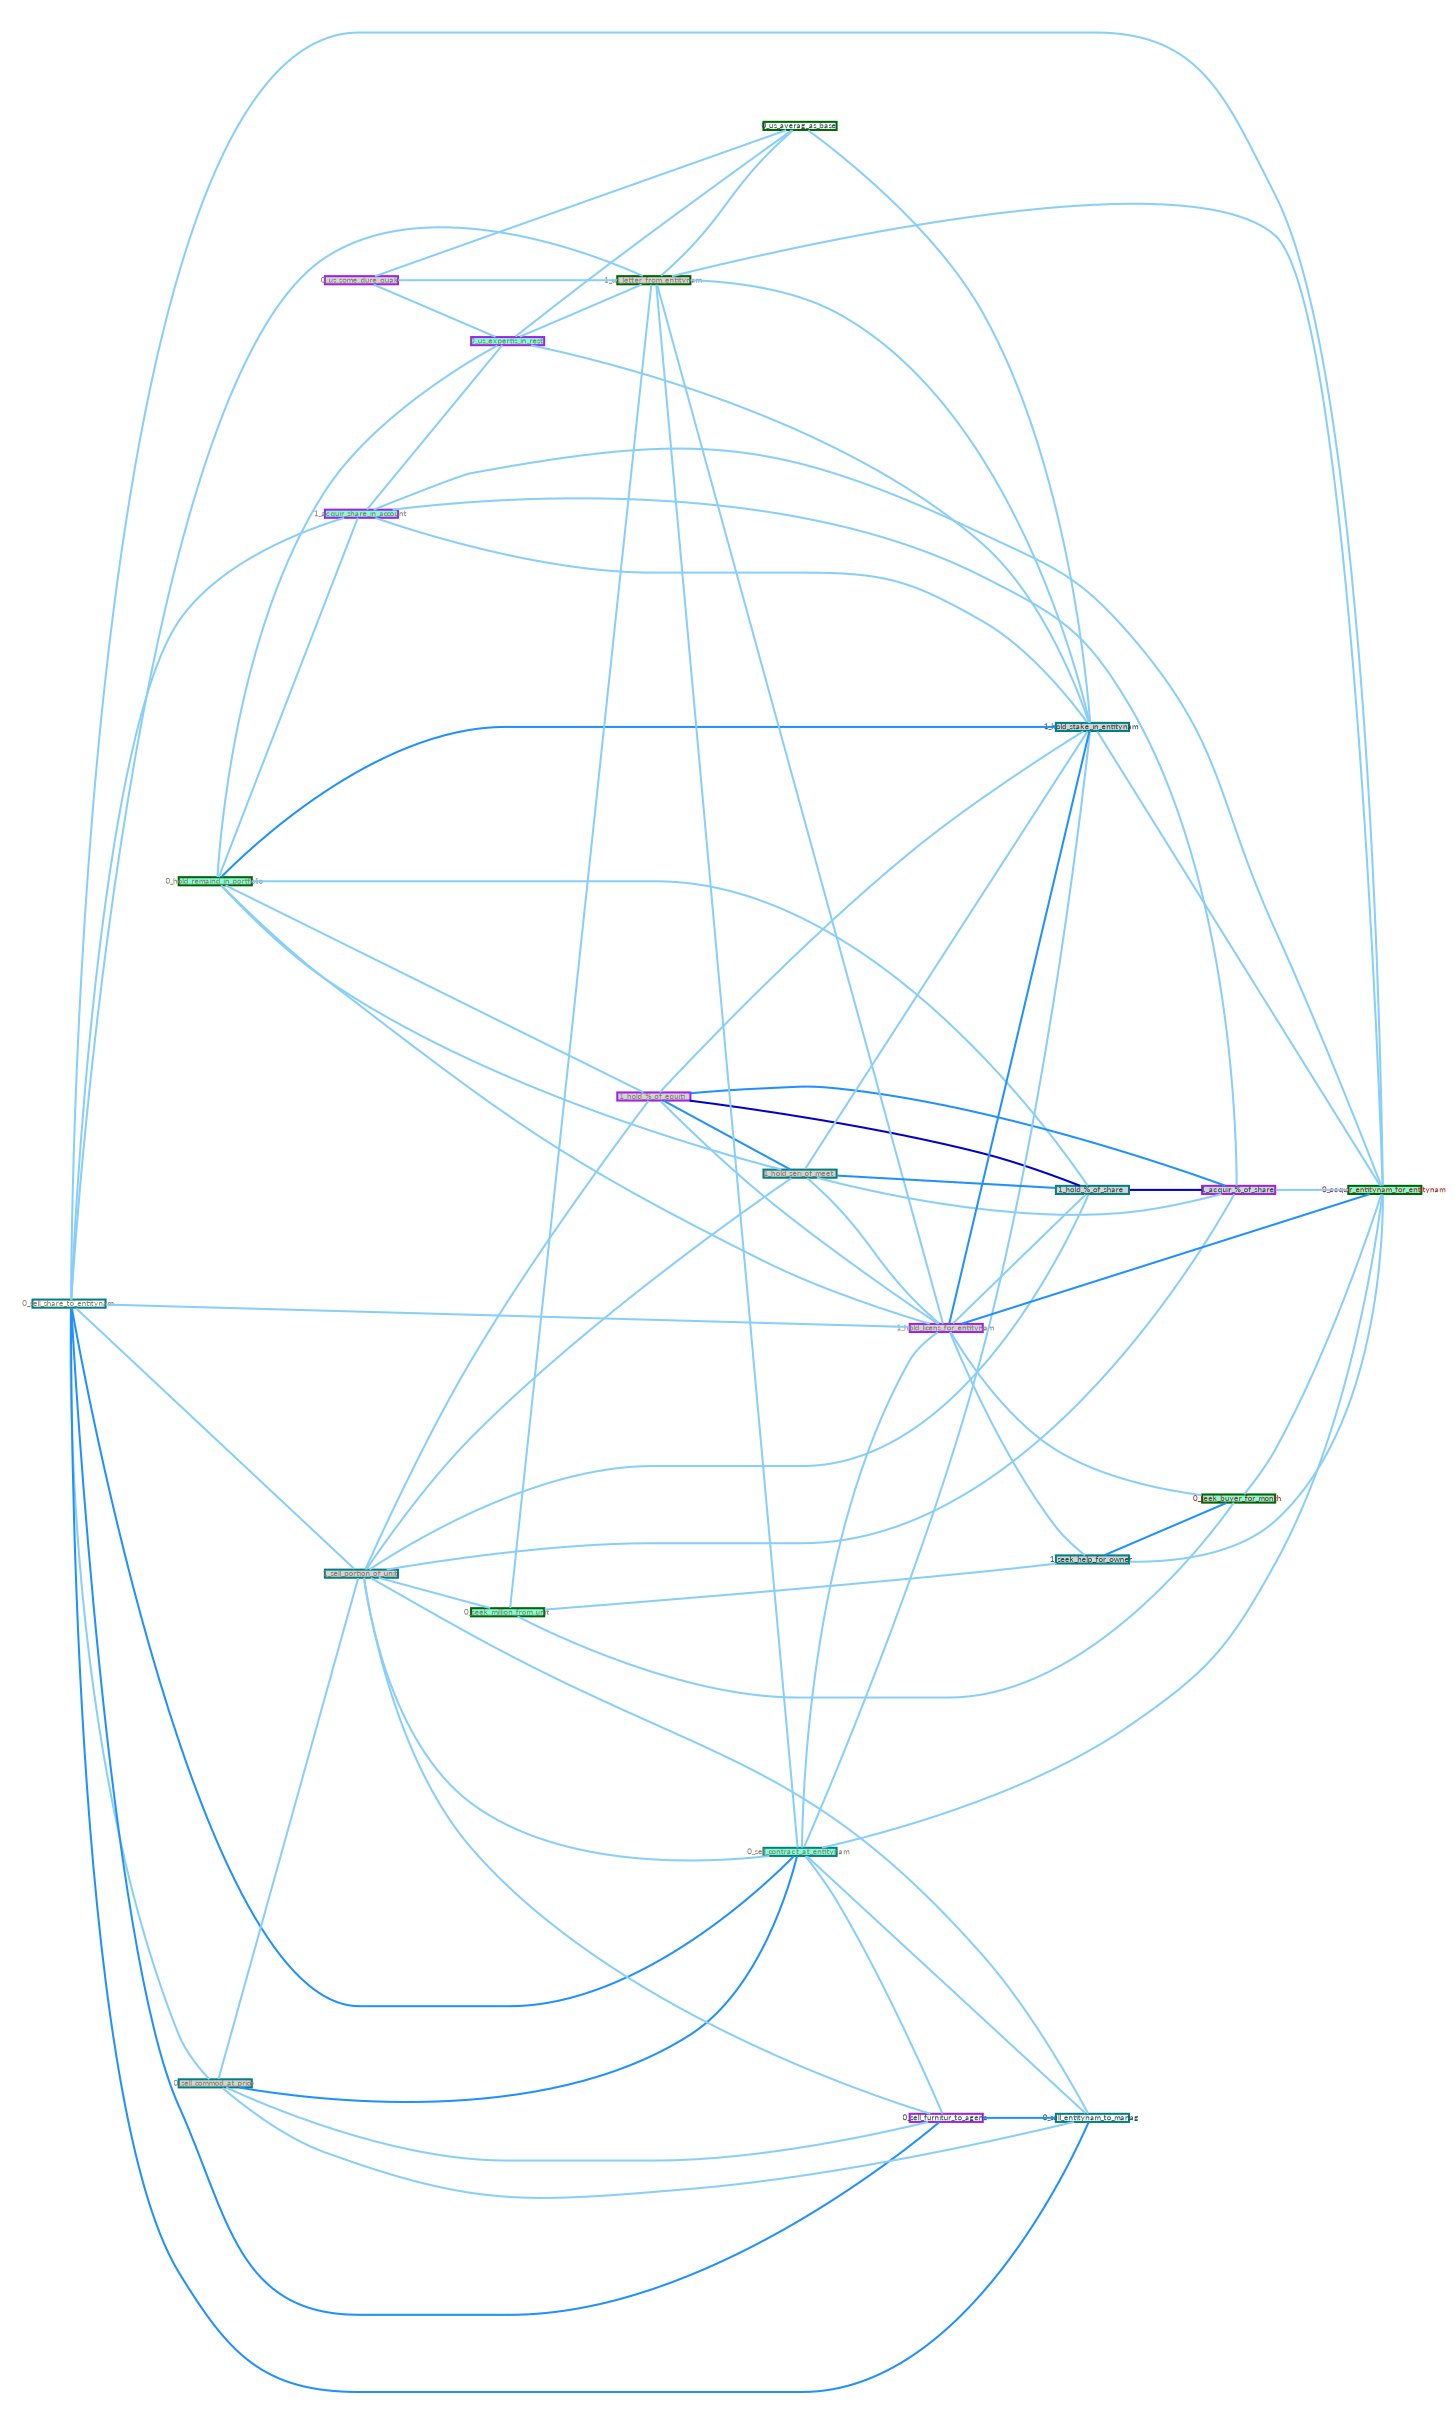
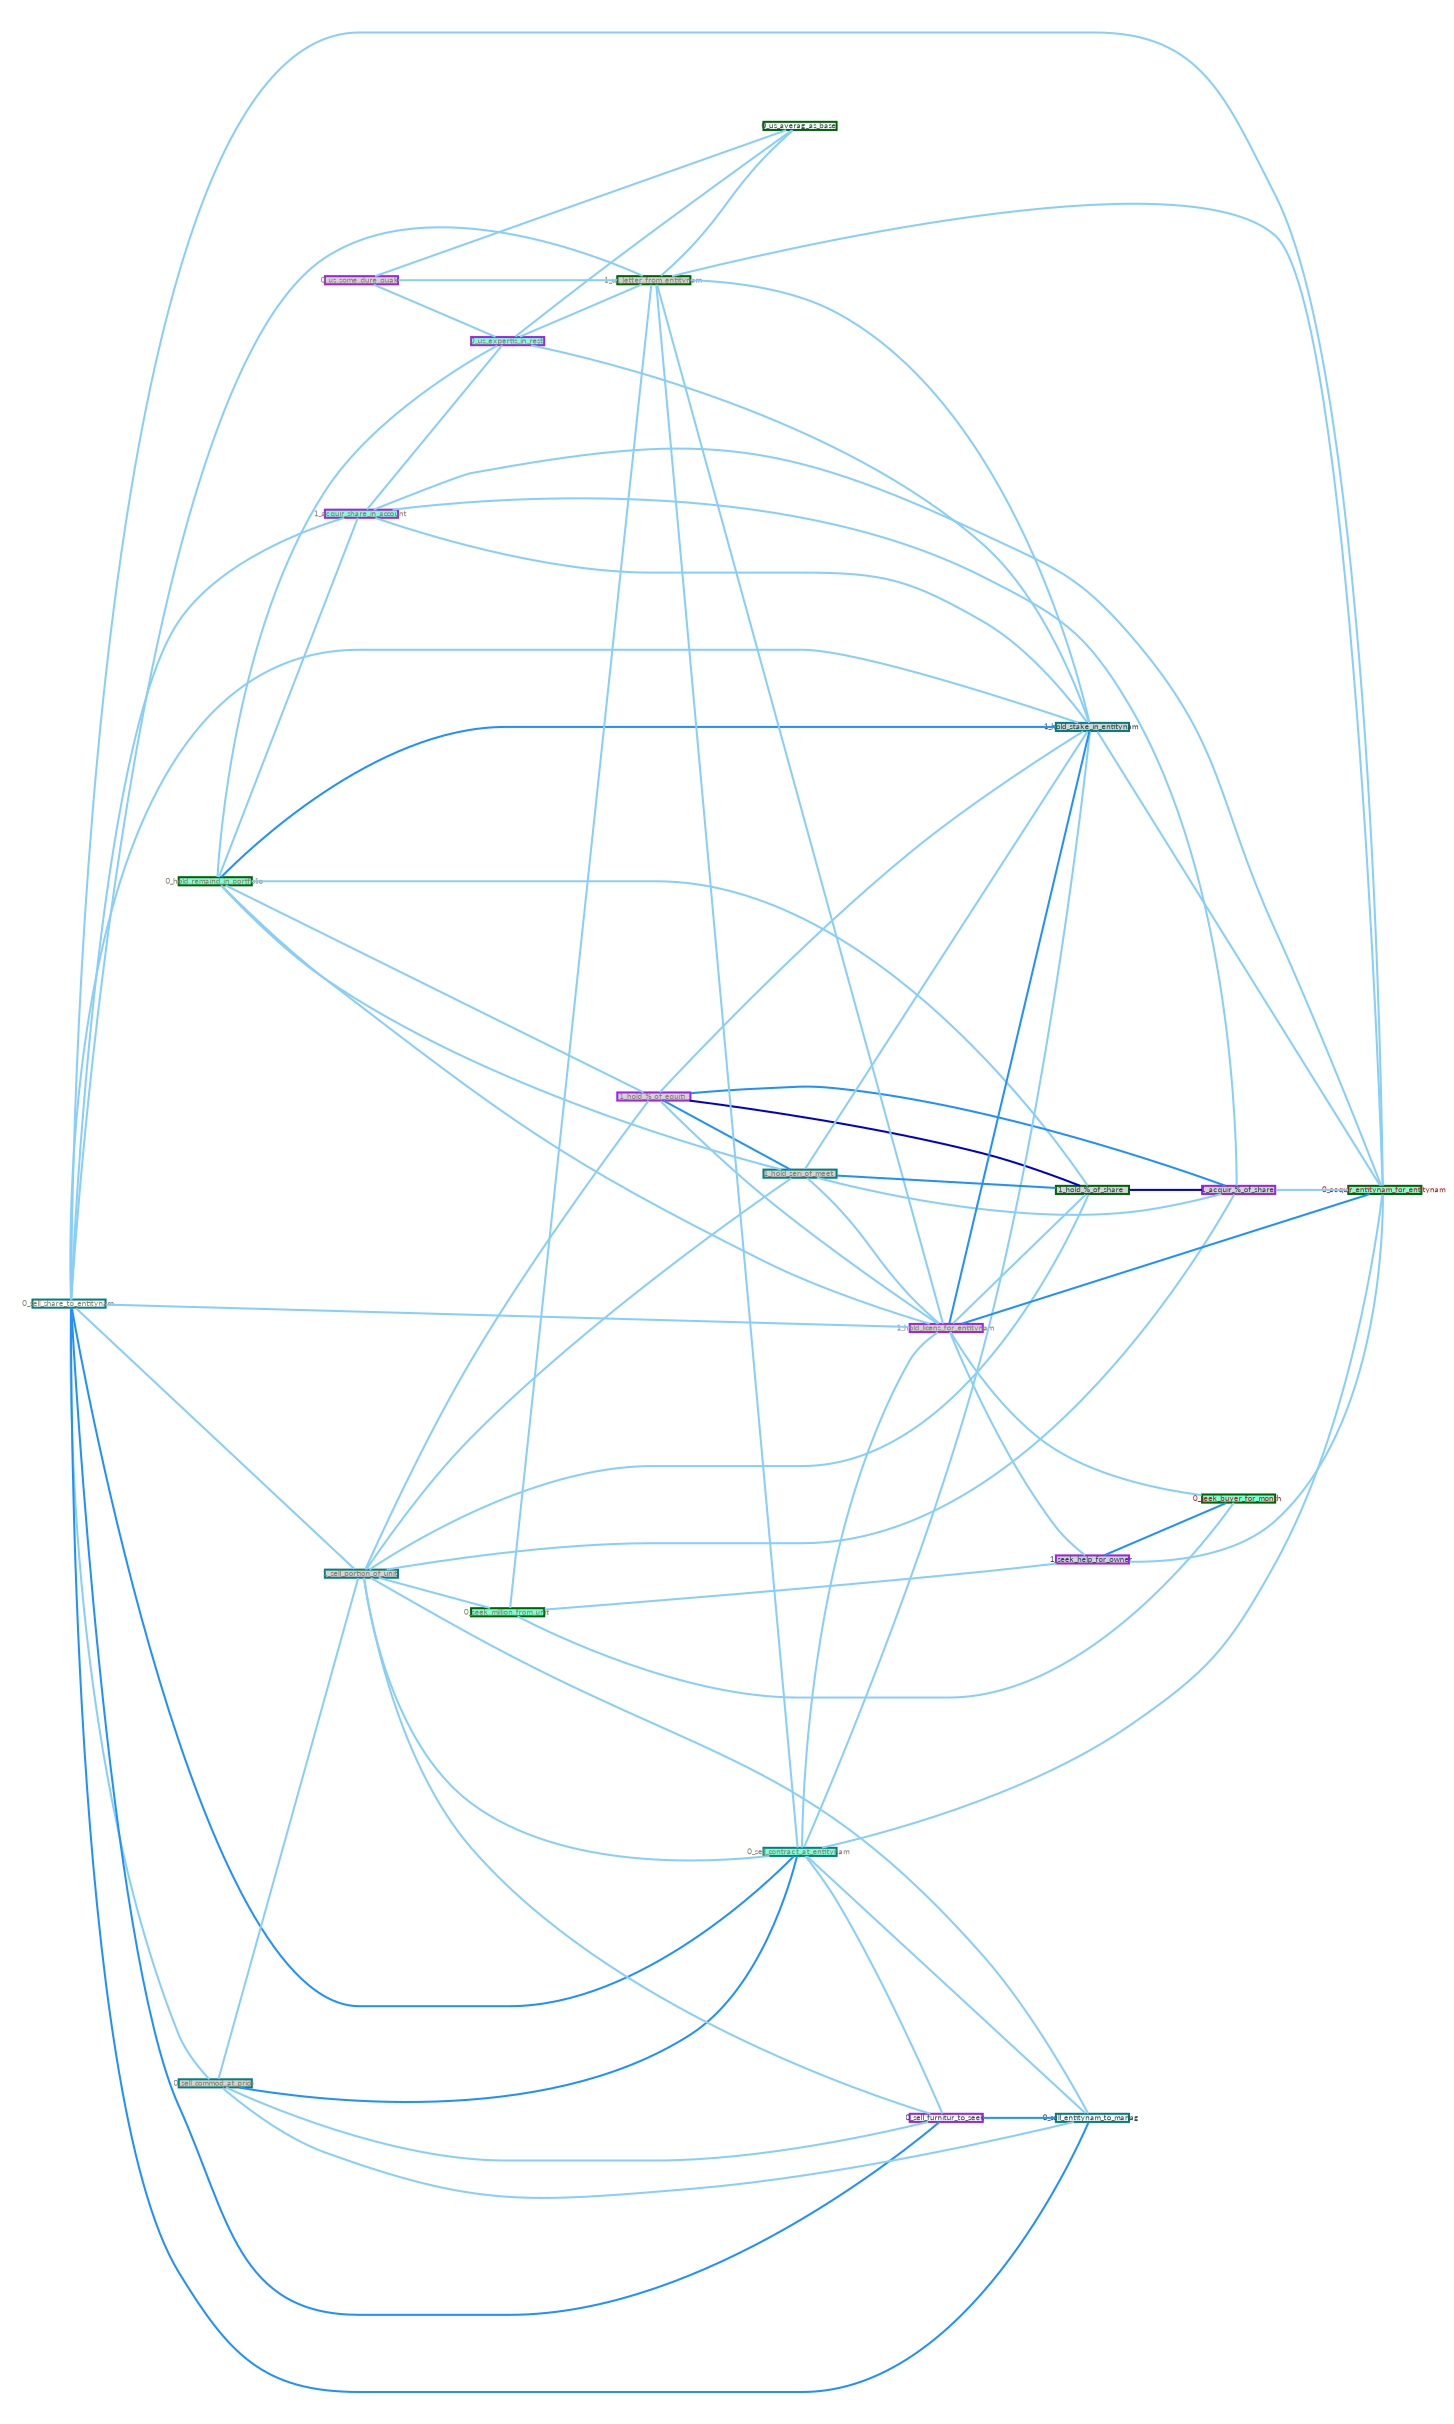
edge "0_us_averag_as_base" -- "1_hold_stake_in_entitynam": now "0_sell_share_to_entitynam" -- "1_hold_stake_in_entitynam"
node "1_hold_%_of_share": color teal -> darkgreen
edge "0_acquir_entitynam_for_entitynam" -- "0_seek_buyer_for_month": removed
node "1_seek_help_for_owner": color teal -> purple
node "0_sell_furnitur_to_agenc": label "0_sell_furnitur_to_agenc" -> "0_sell_furnitur_to_seek"
